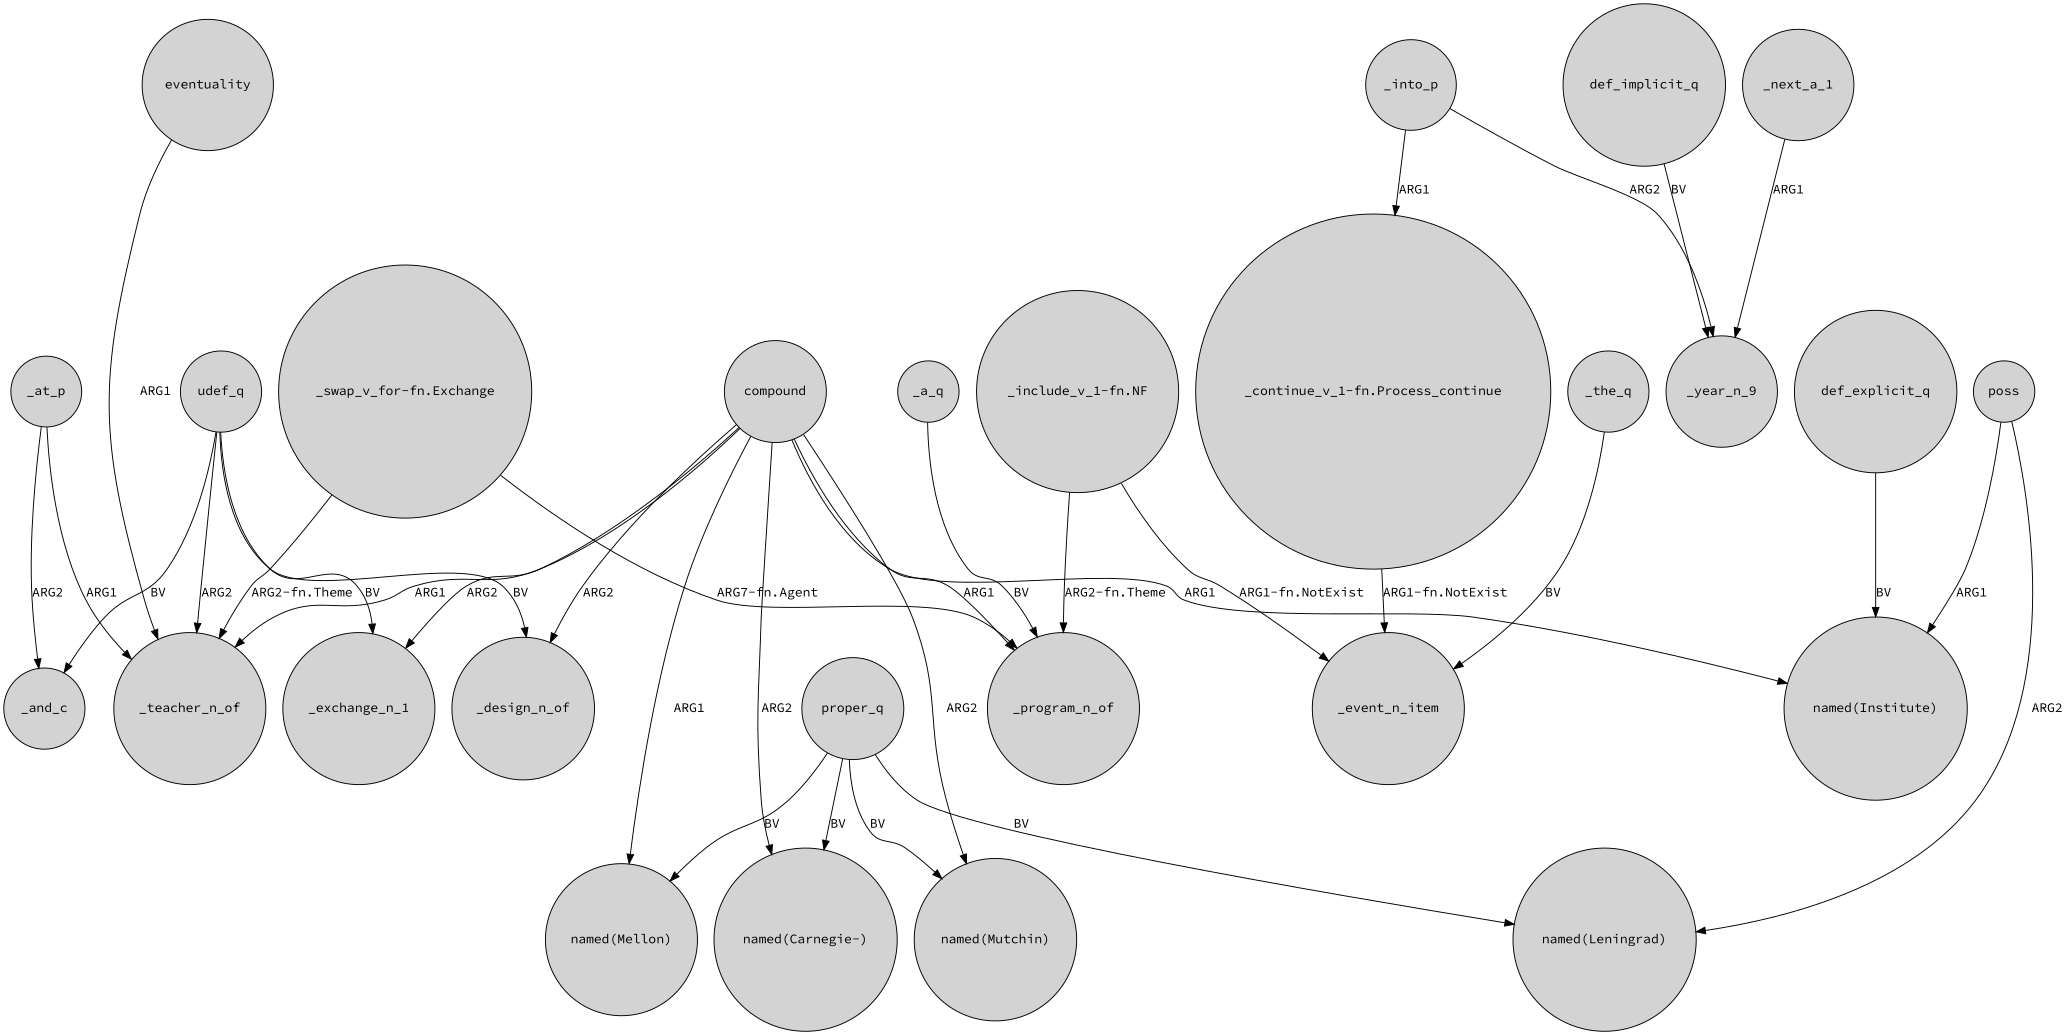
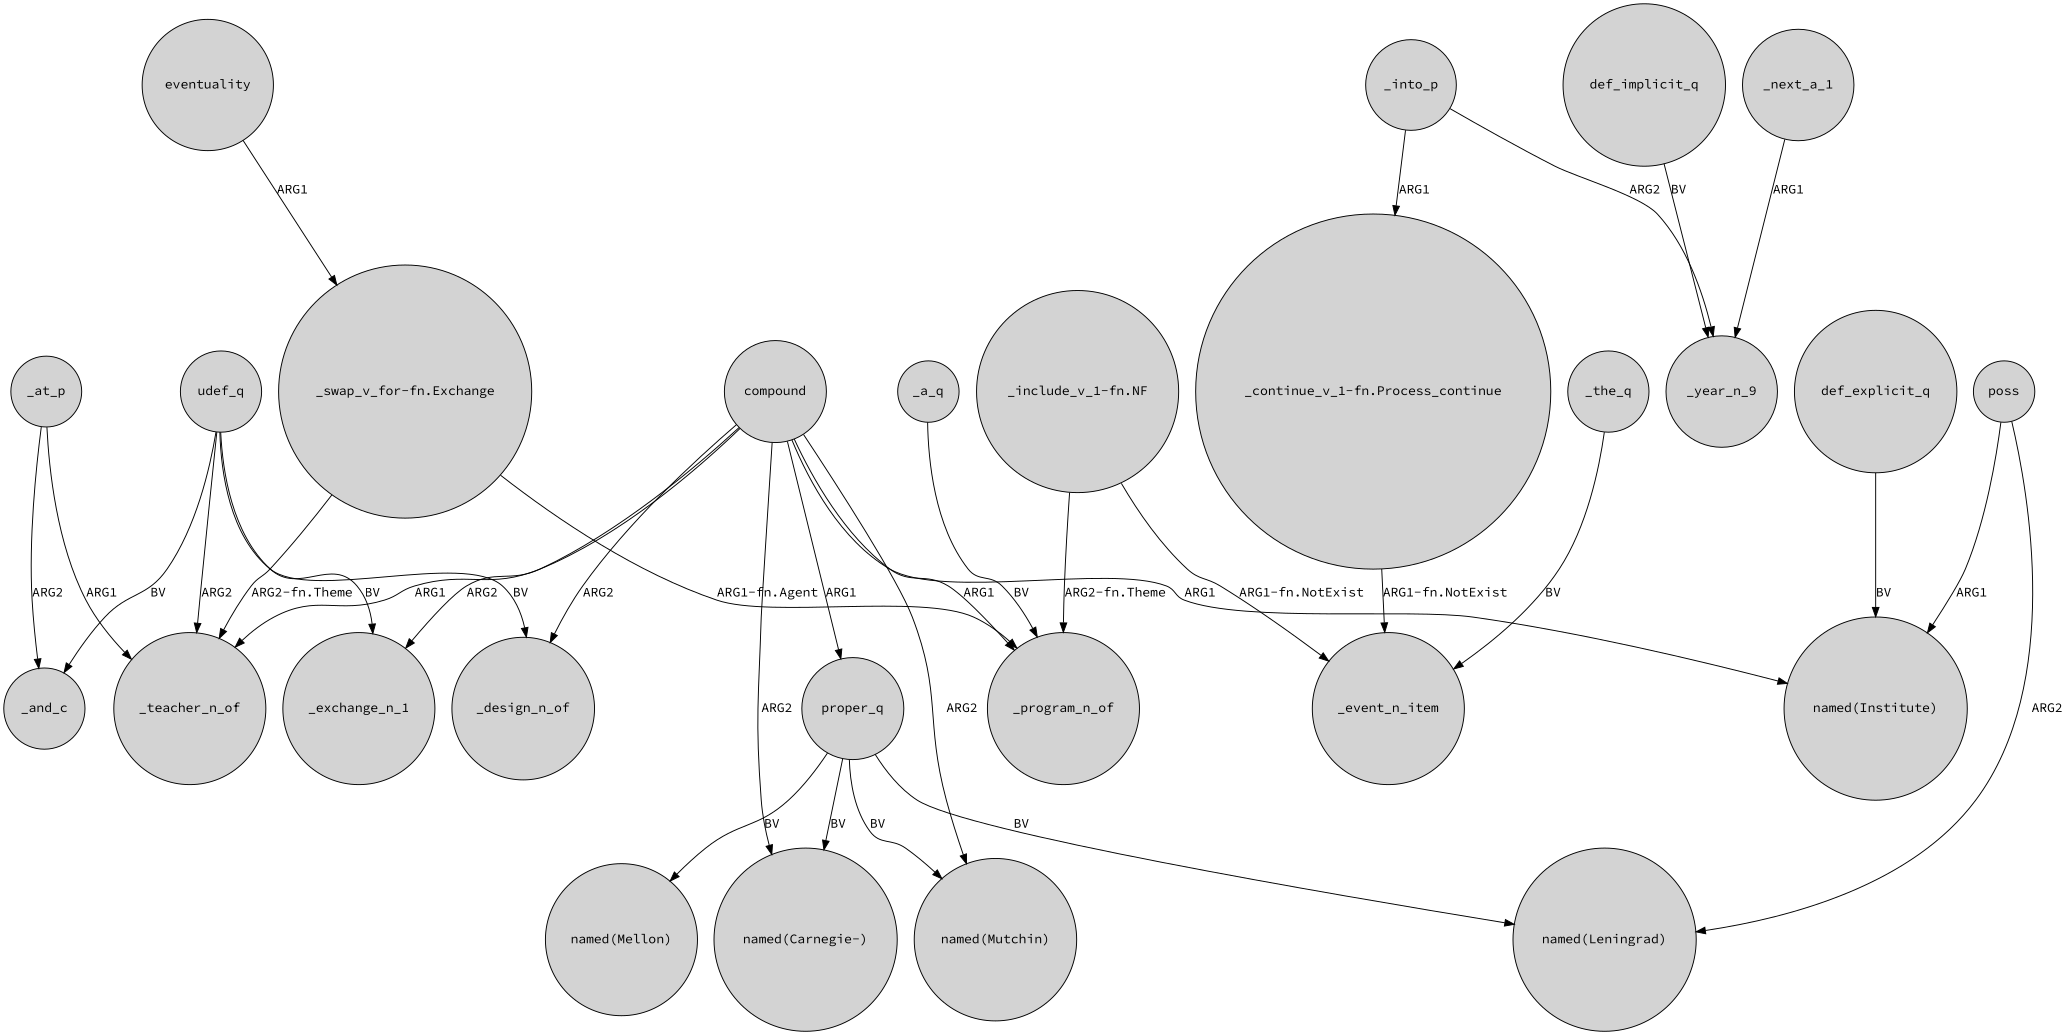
edge "eventuality" -> "_teacher_n_of": now "eventuality" -> "_swap_v_for-fn.Exchange"
edge "_swap_v_for-fn.Exchange" -> "_program_n_of": label "ARG7-fn.Agent" -> "ARG1-fn.Agent"
edge "compound" -> "named(Mellon)": now "compound" -> "proper_q"
